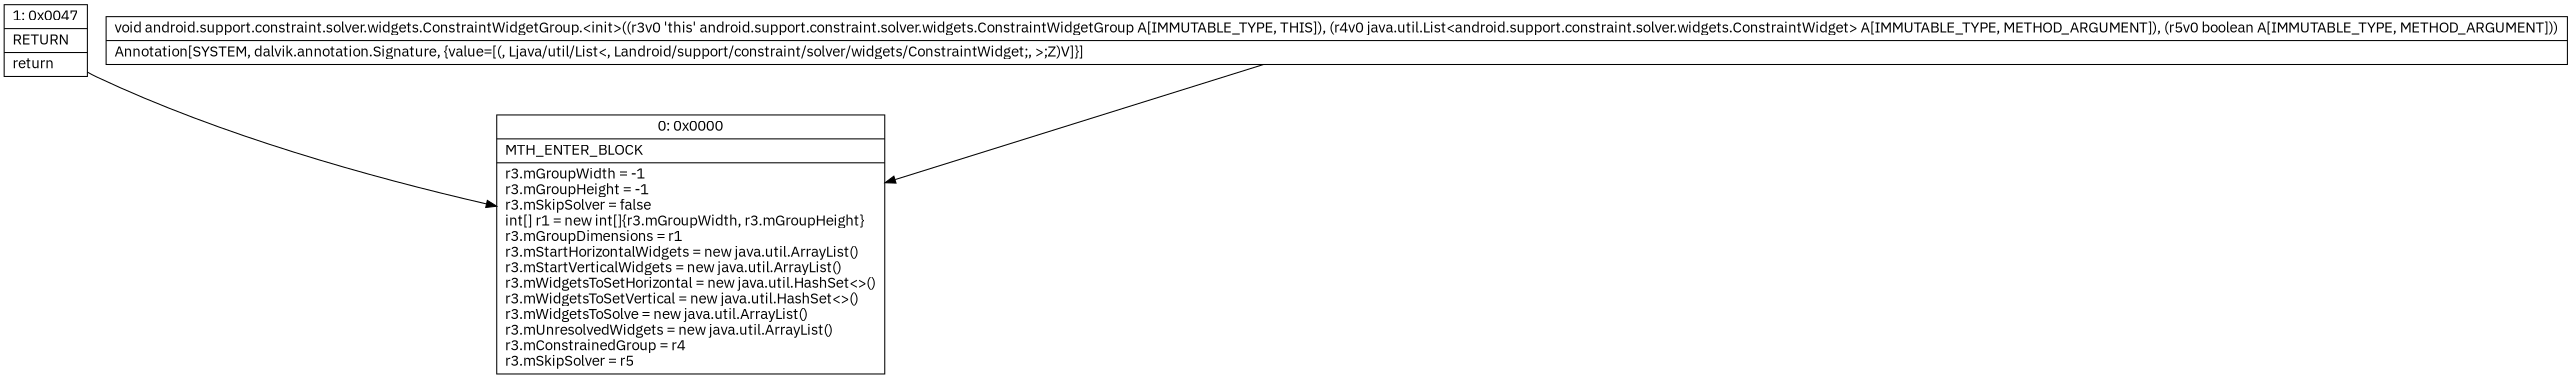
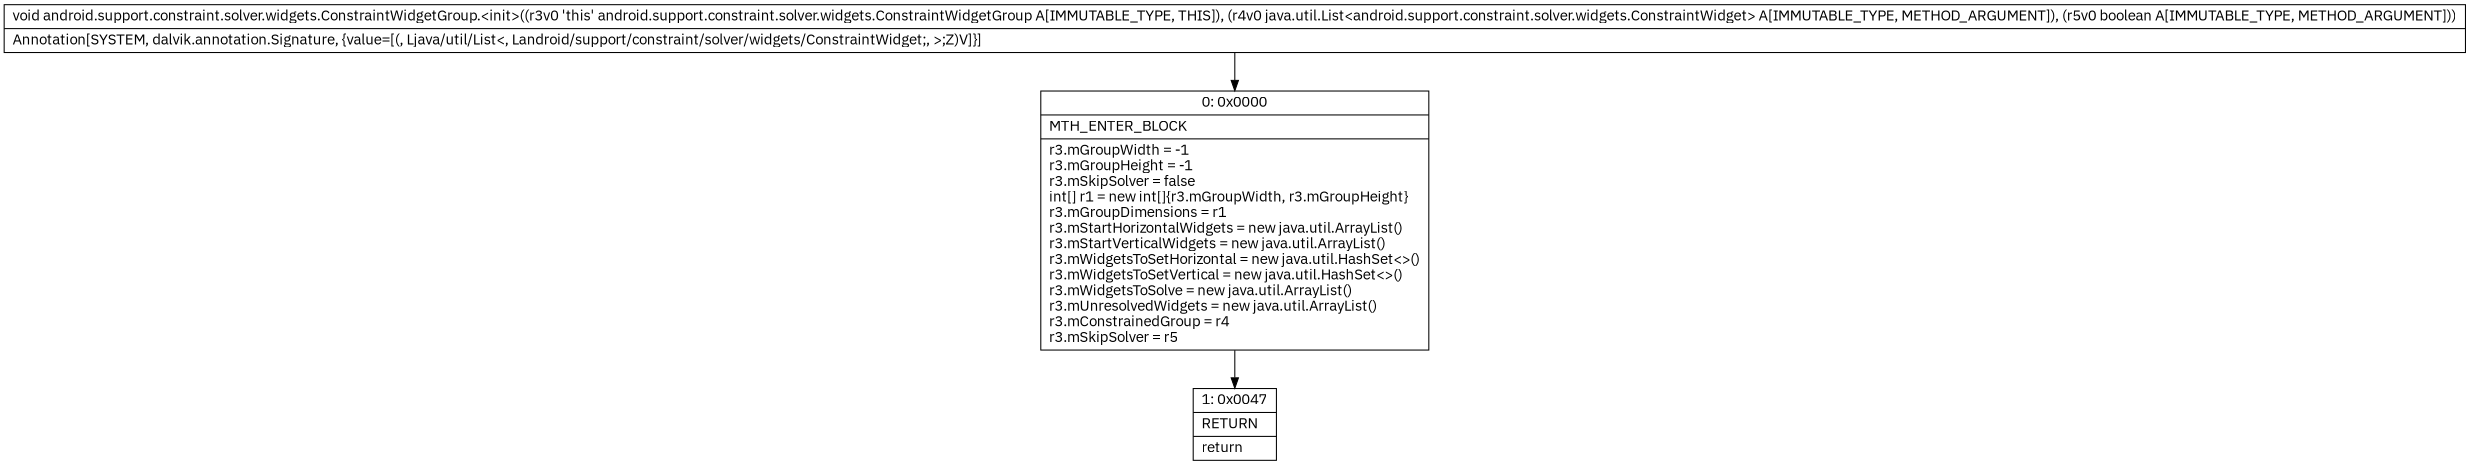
edge "1: 0x0047" -> "0: 0x0000": reversed
